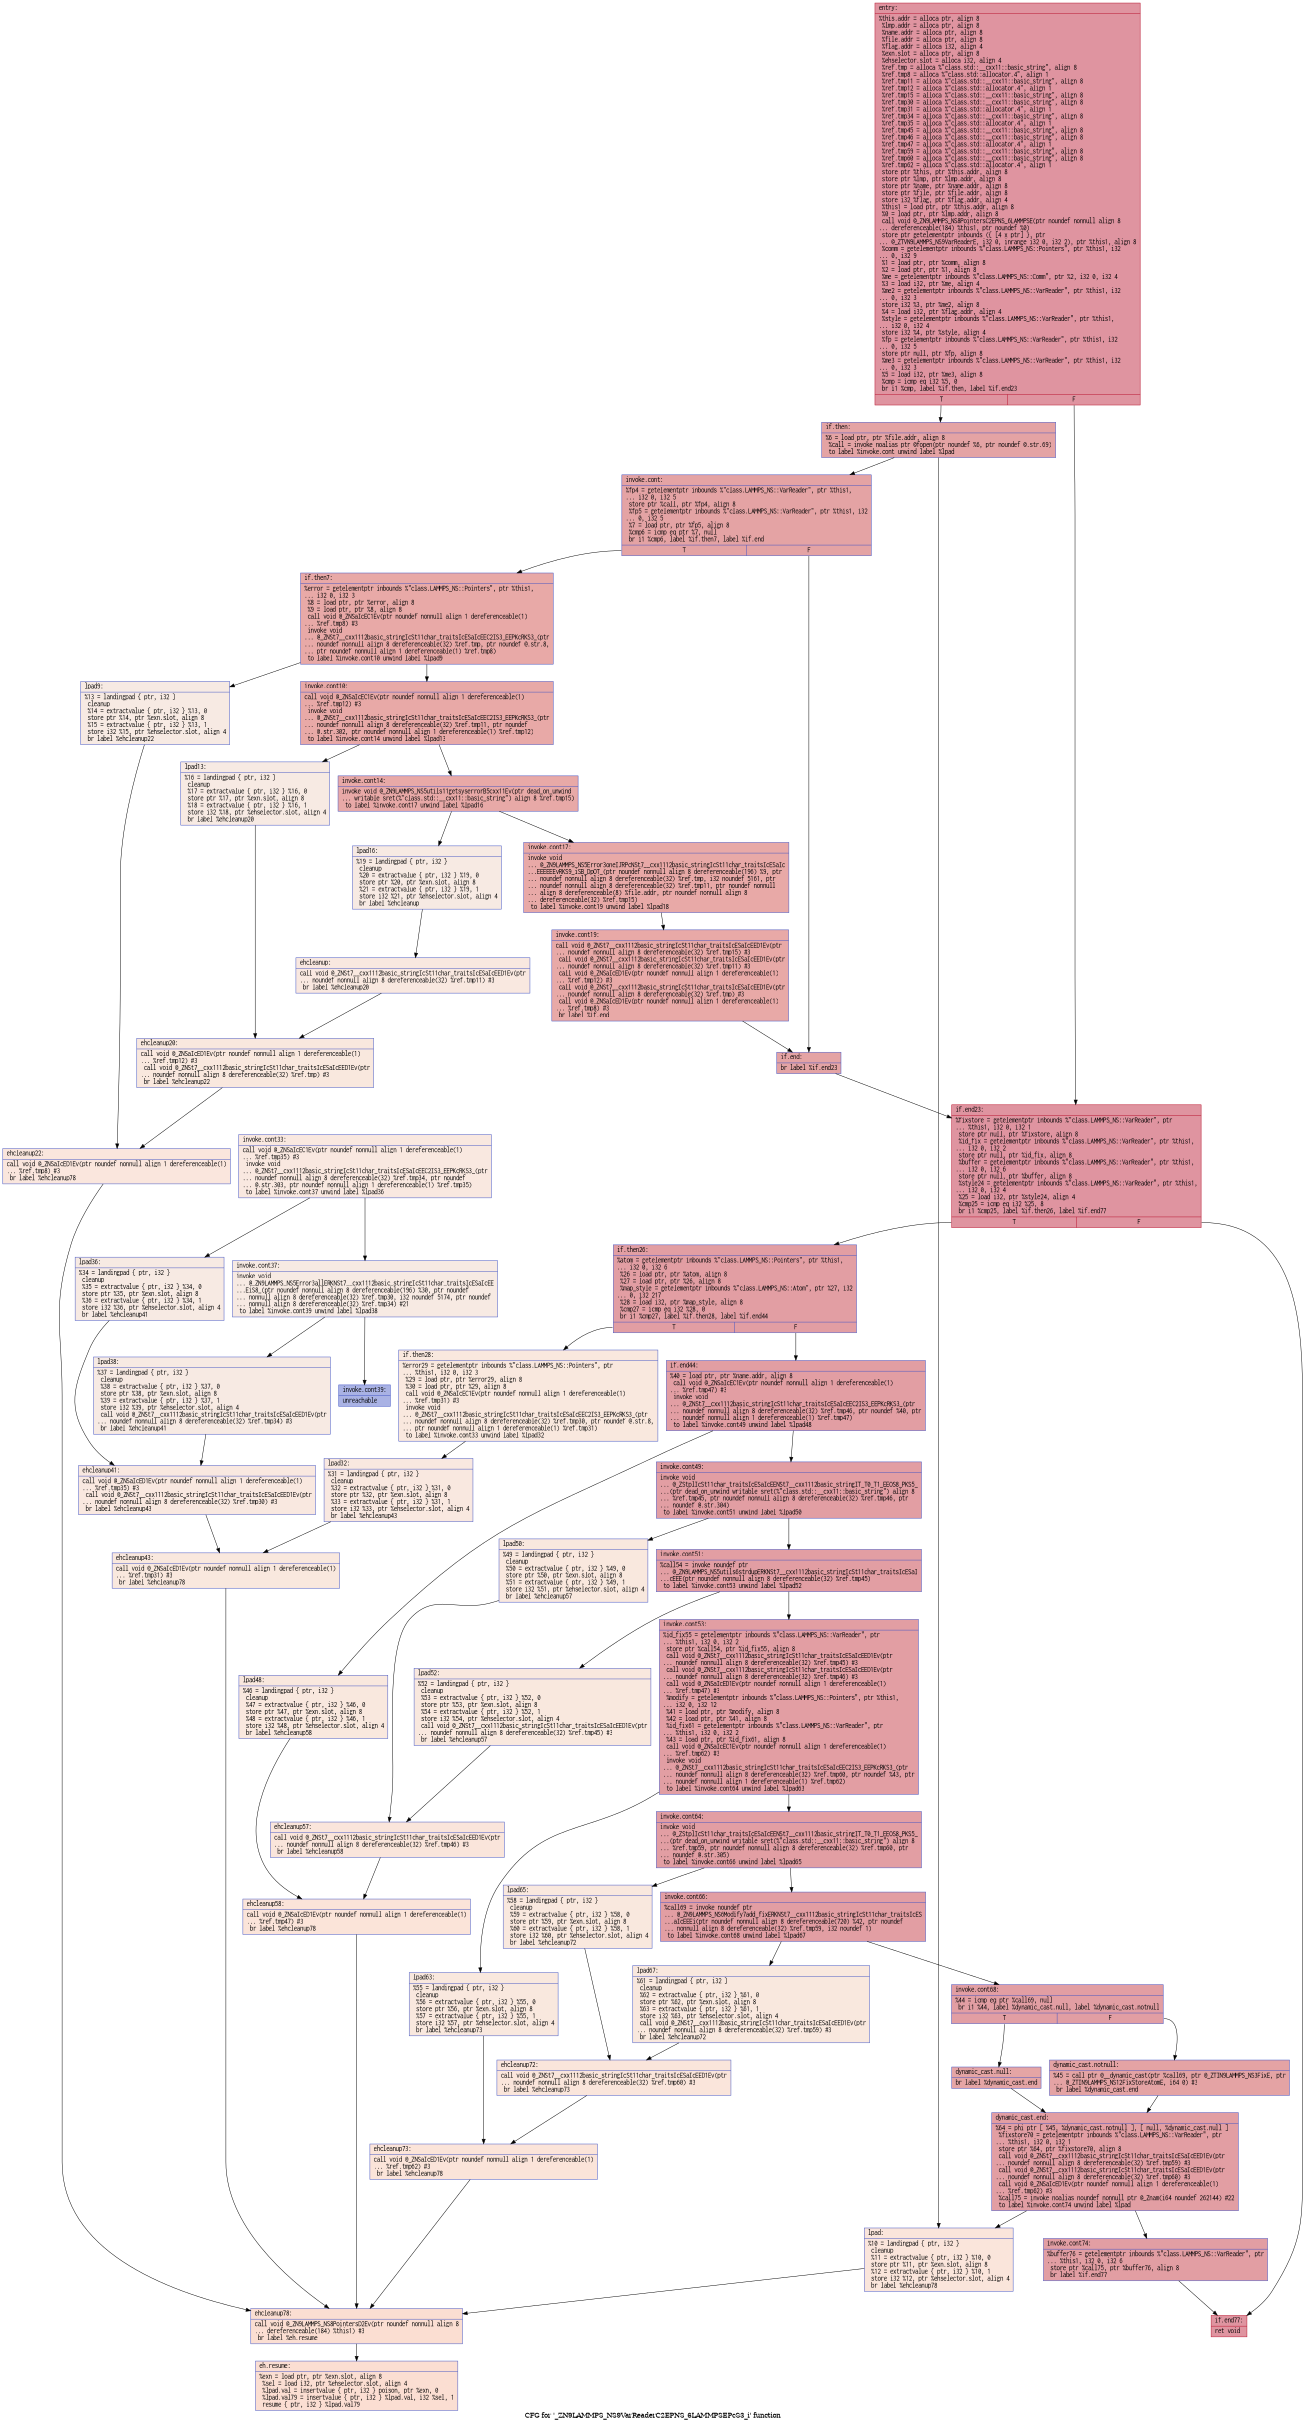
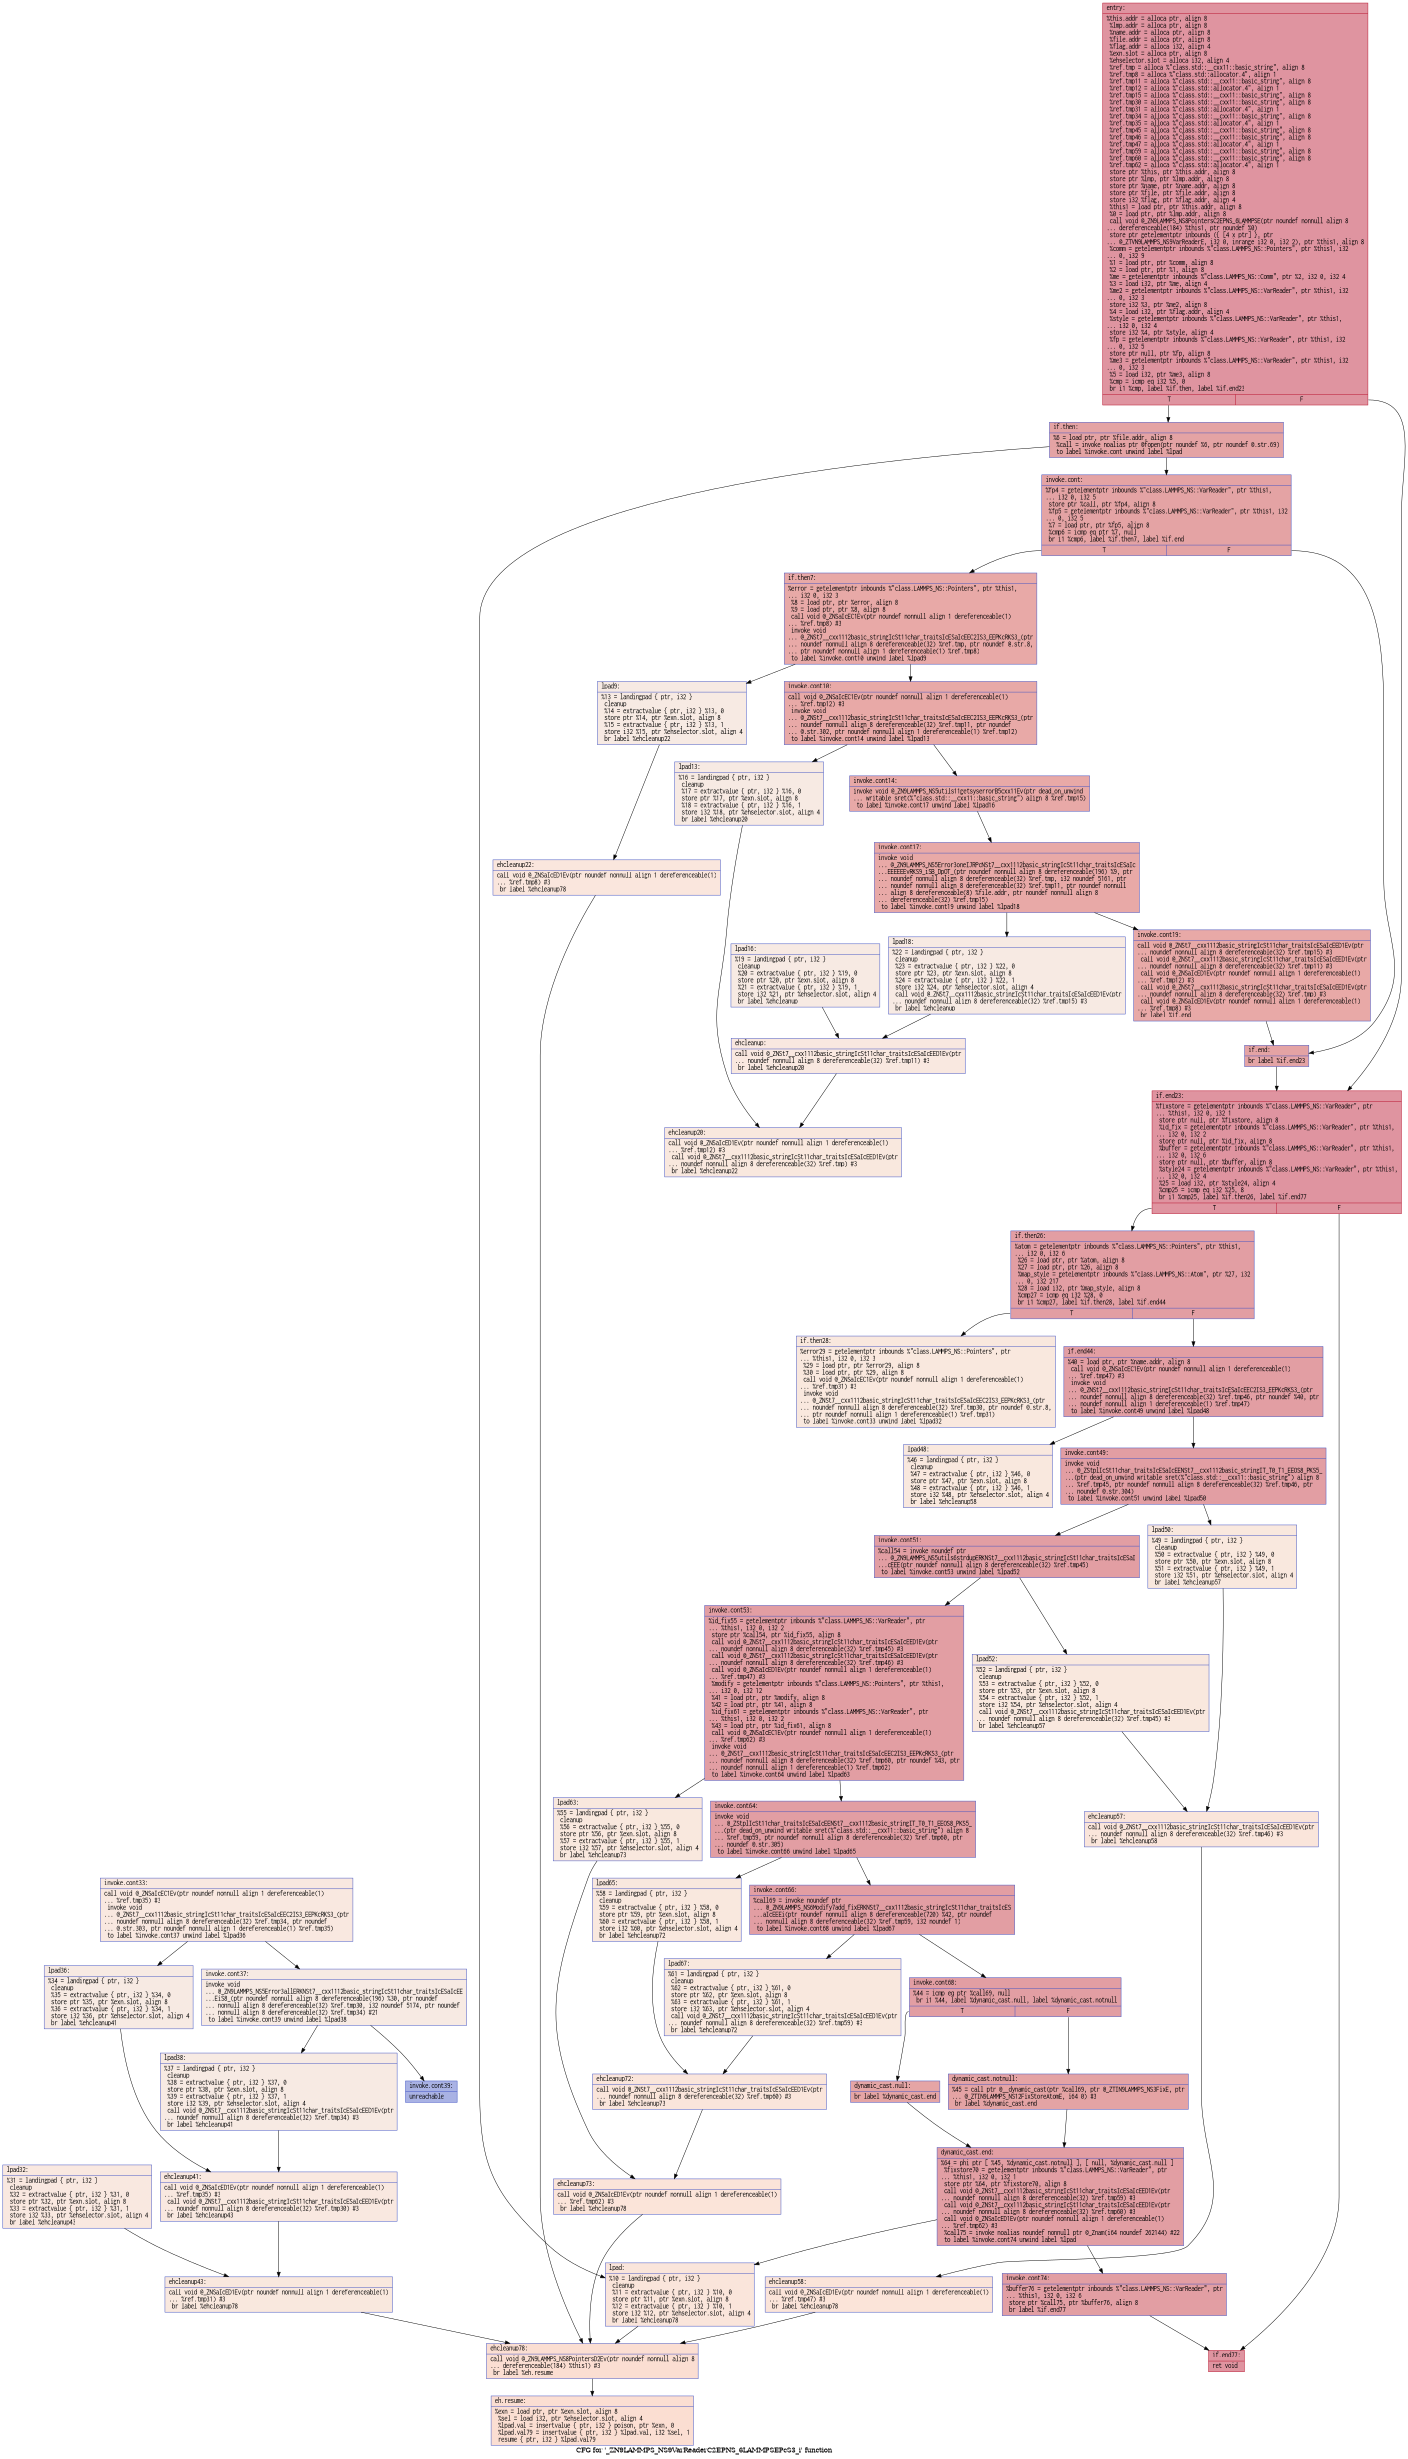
edge "invoke.cont14:" -> "lpad16:": removed
node "lpad18:": added
edge "ehcleanup20:" -> "ehcleanup22:": removed
edge "if.then28:" -> "lpad32:": removed
edge "lpad48:" -> "ehcleanup58:": removed
